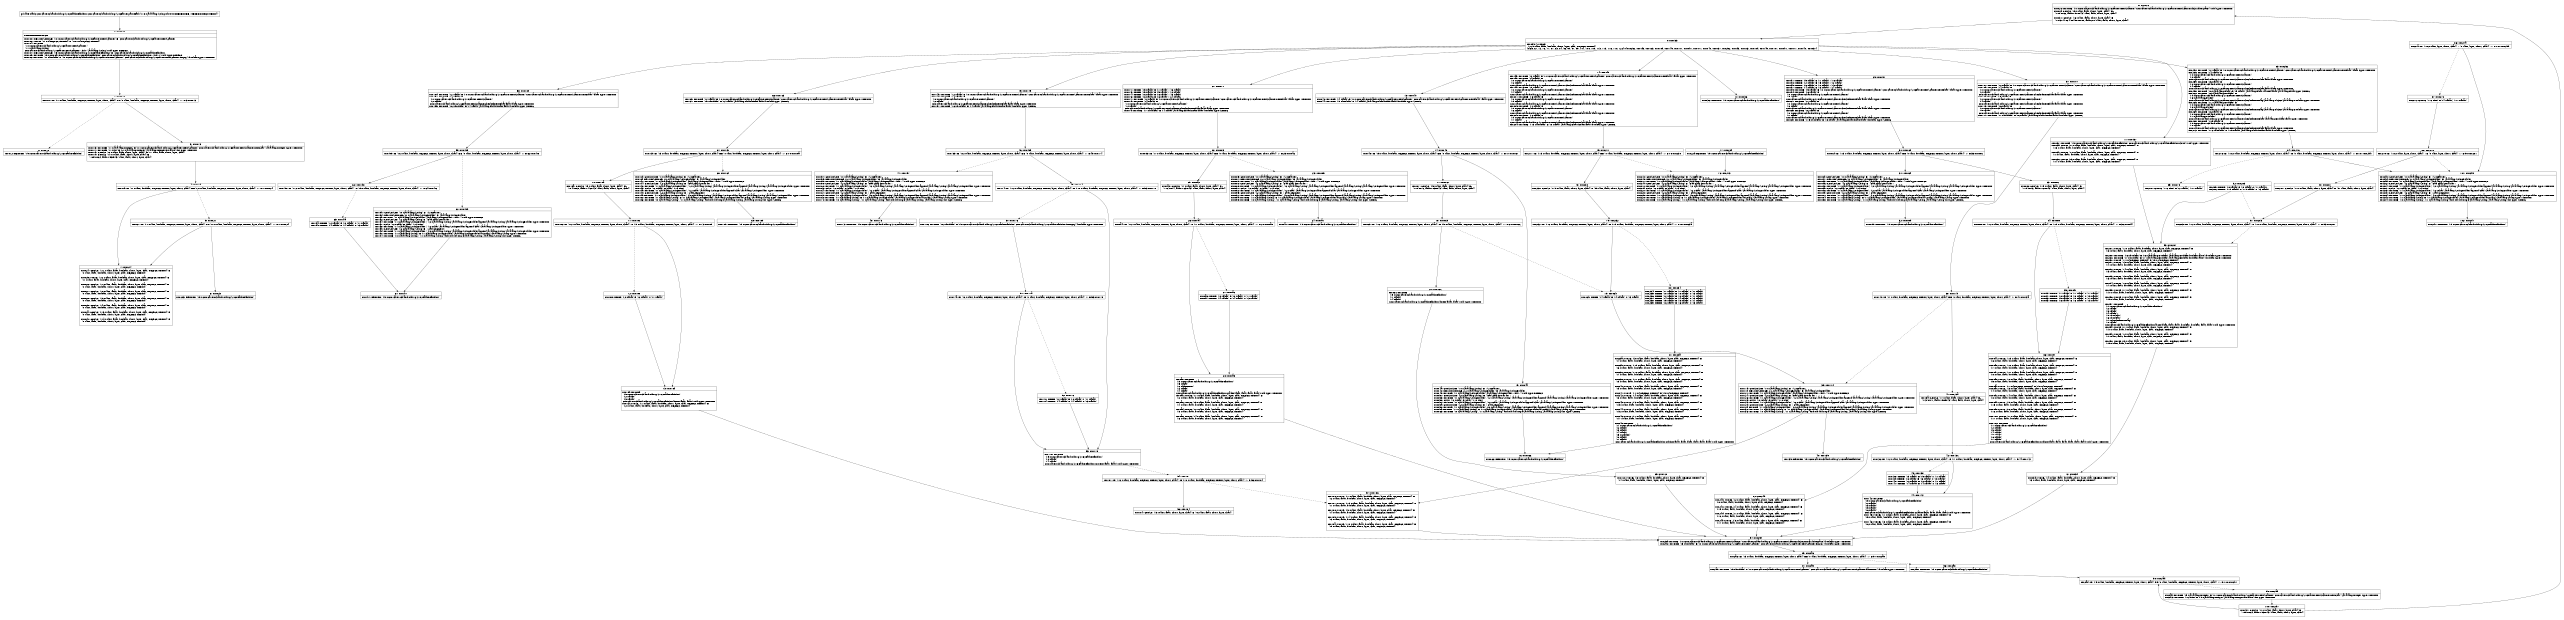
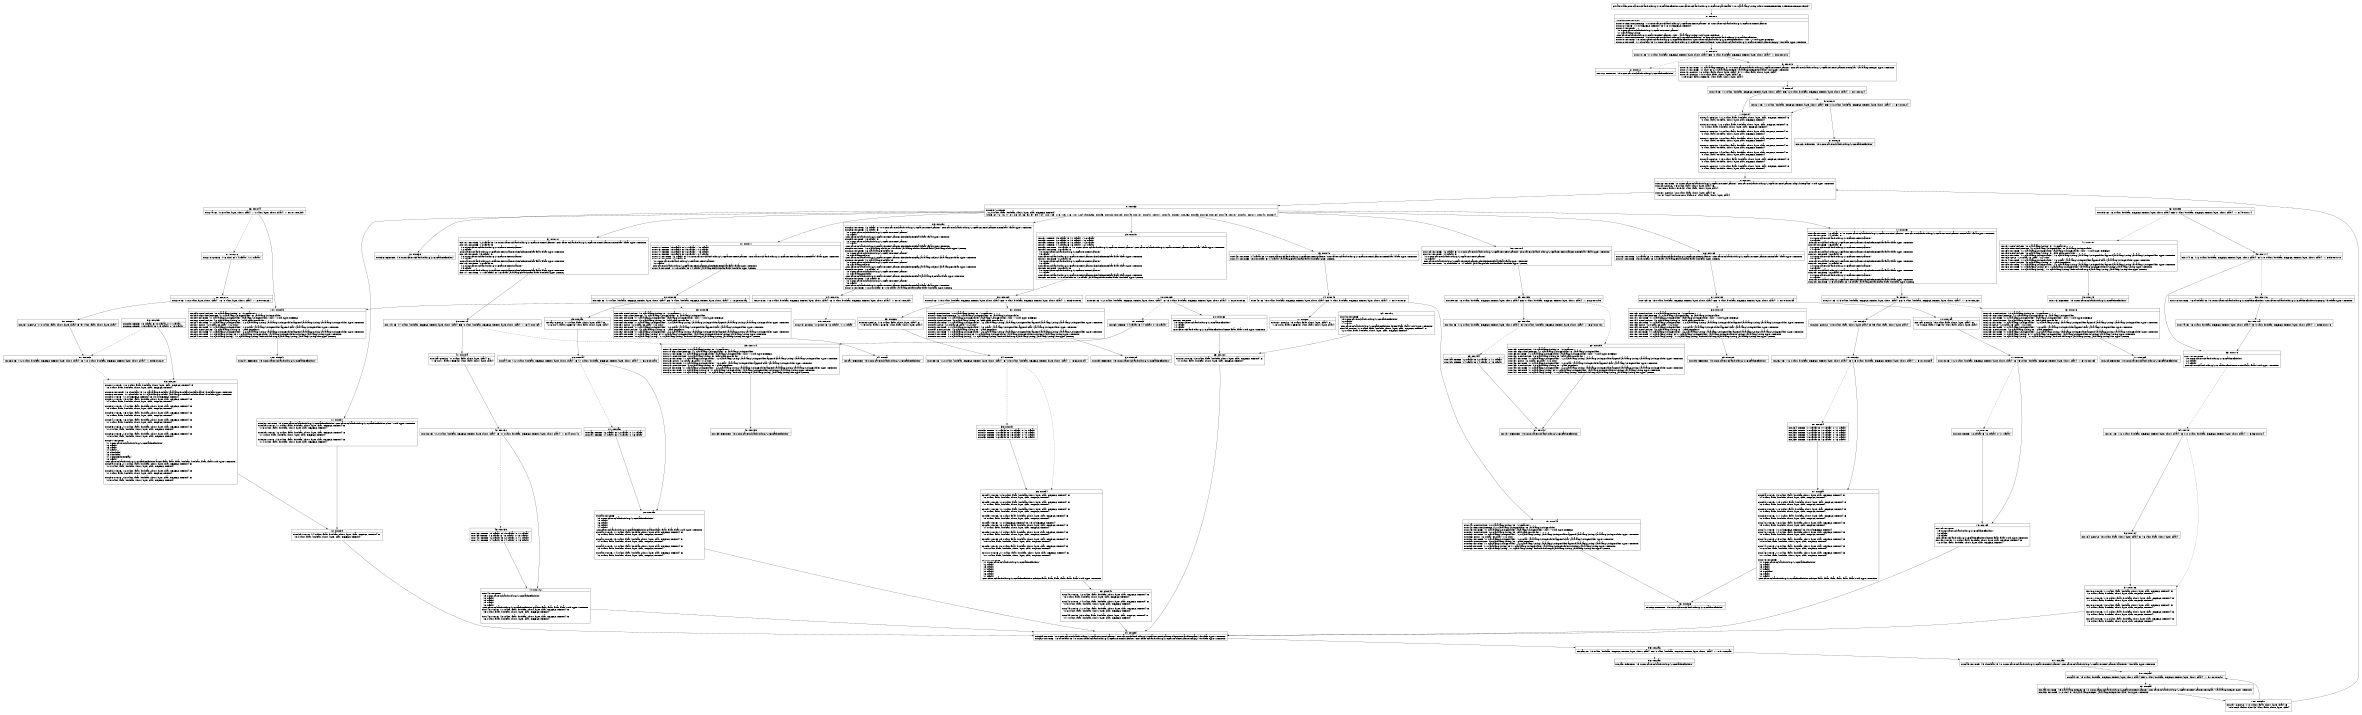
node "45: 0x0149": removed
edge "77: 0x022f" -> "76: 0x0213": reversed
edge "7: 0x0024" -> "8: 0x002c": added
edge "11: 0x0037" -> "93: 0x0287": now "11: 0x0037" -> "12: 0x003d"
edge "17: 0x0067" -> "18: 0x0069": removed
edge "79: 0x0232" -> "19: 0x006b": now "79: 0x0232" -> "81: 0x023a"
edge "34: 0x00ee" -> "36: 0x00f4": style solid -> dashed
node "64: 0x01bc": added
node "28: 0x00a8": text "(r6 I:hasLetter)" -> "(r6 I:float)"
node "52: 0x017c": removed
edge "39: 0x011d" -> "57: 0x0186": now "56: 0x0184" -> "57: 0x0186"
